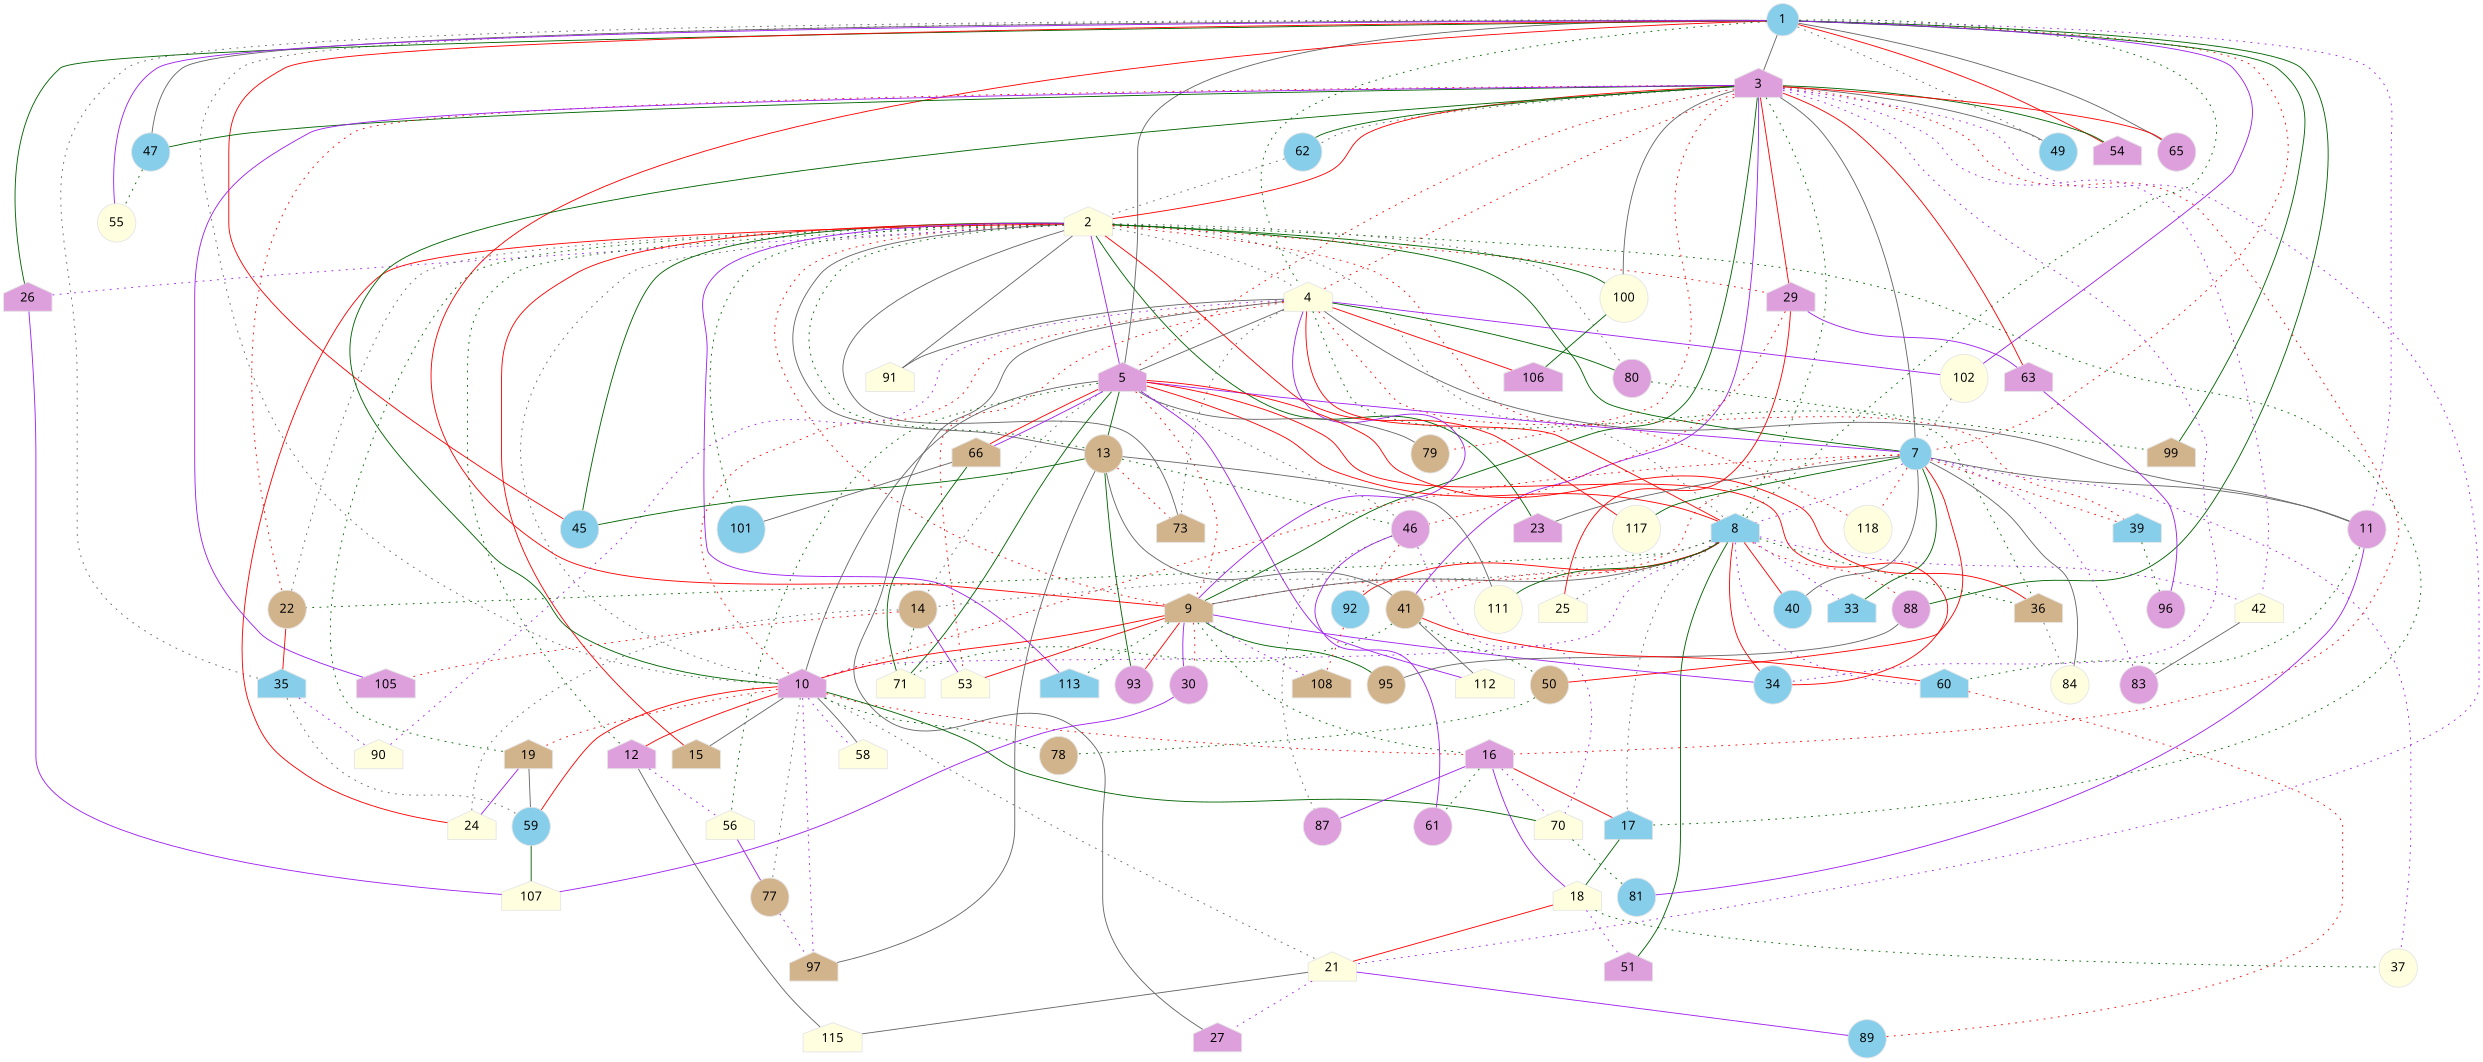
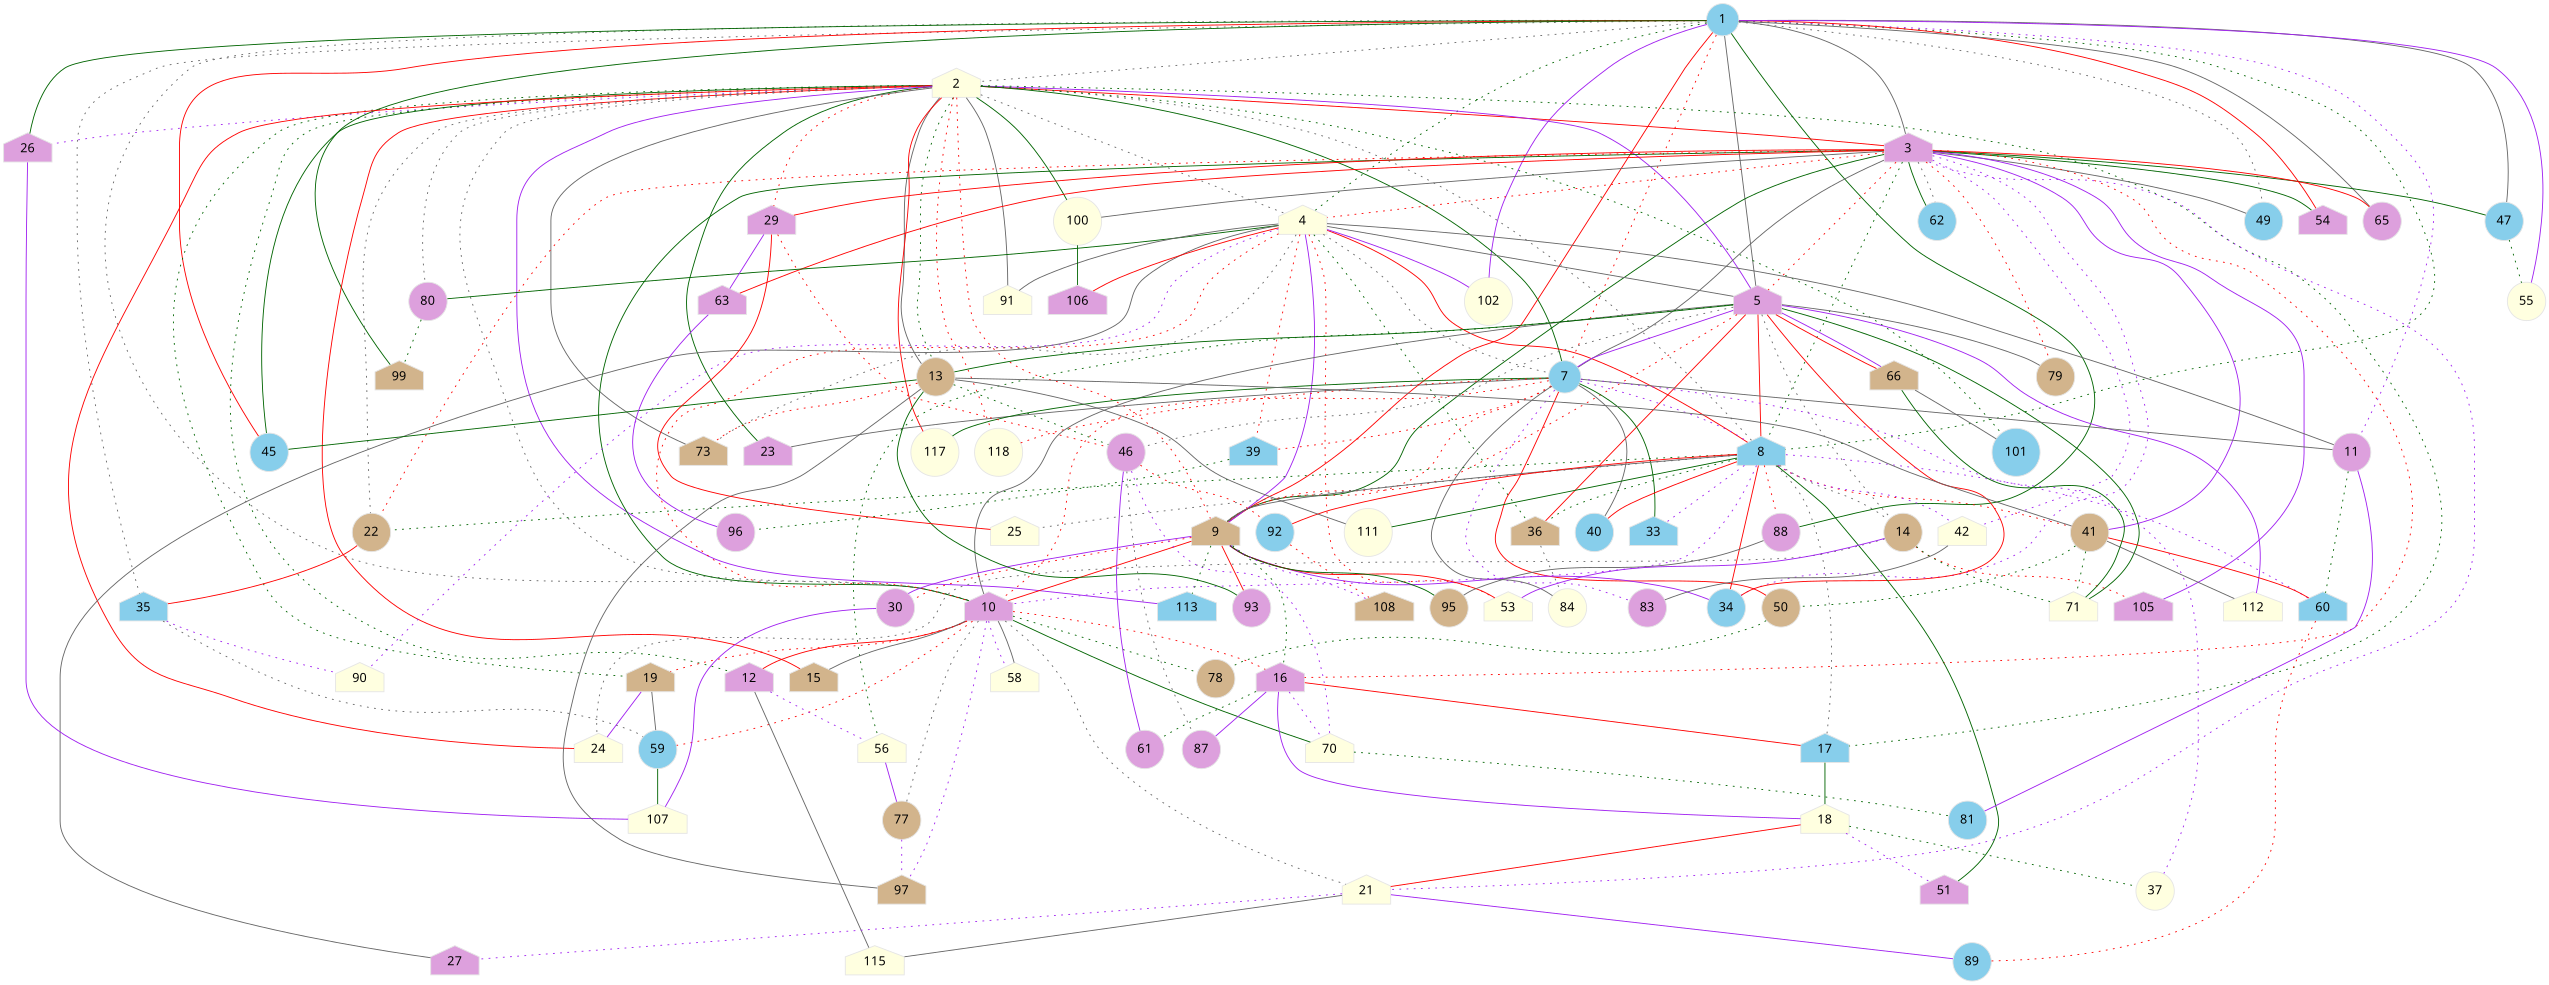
edge "62" -- "2": now "1" -- "2"
edge "102" -- "7": now "4" -- "7"
edge "10" -- "59": style solid -> dotted
